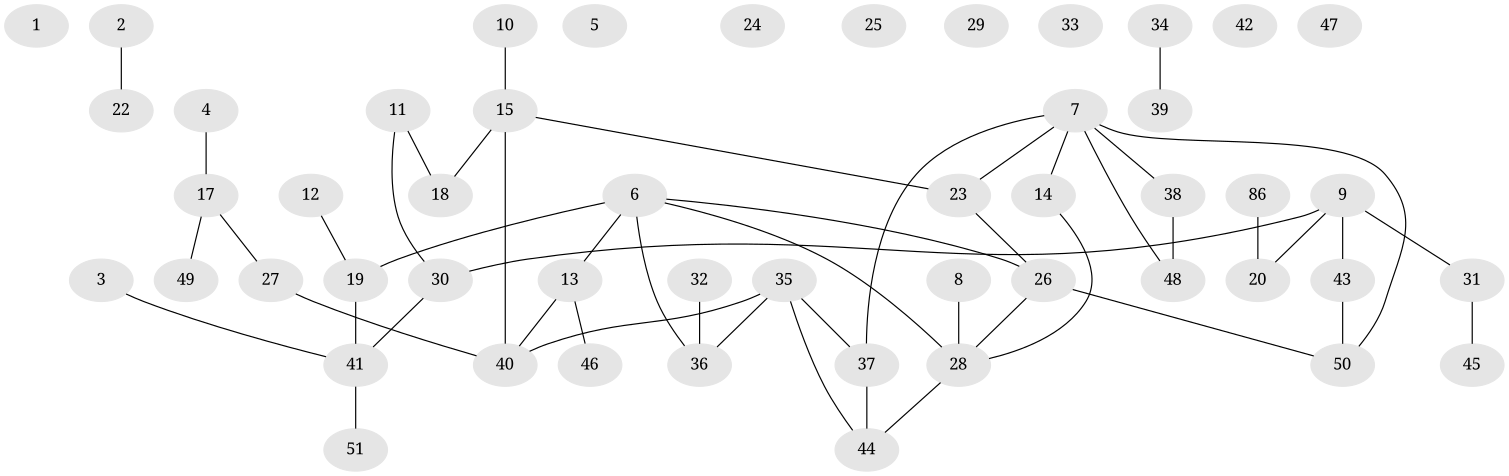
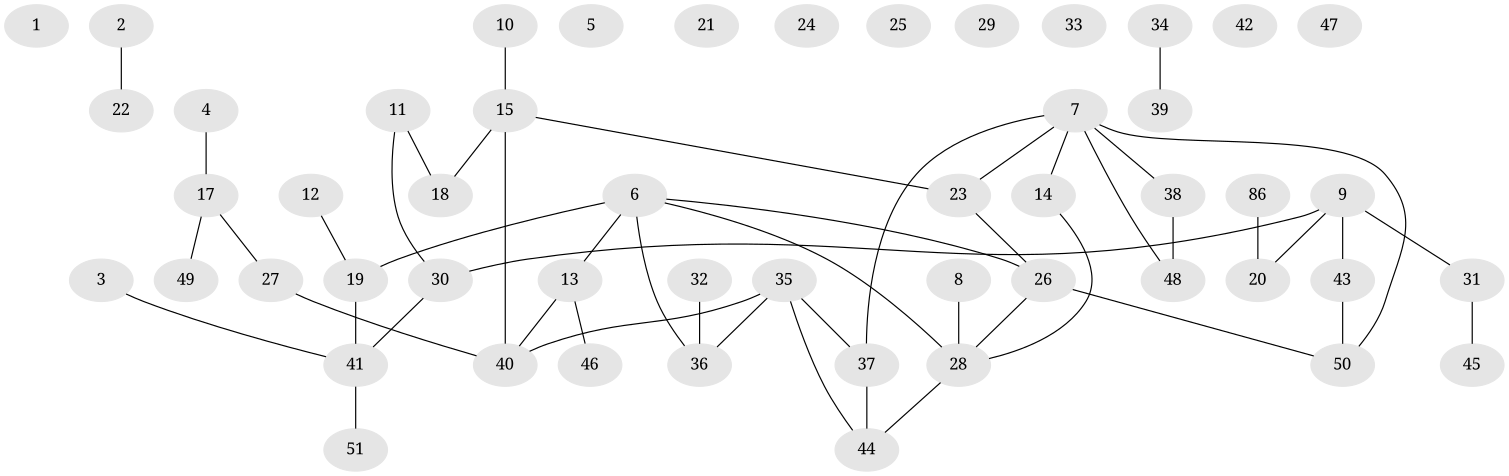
node "21": added
